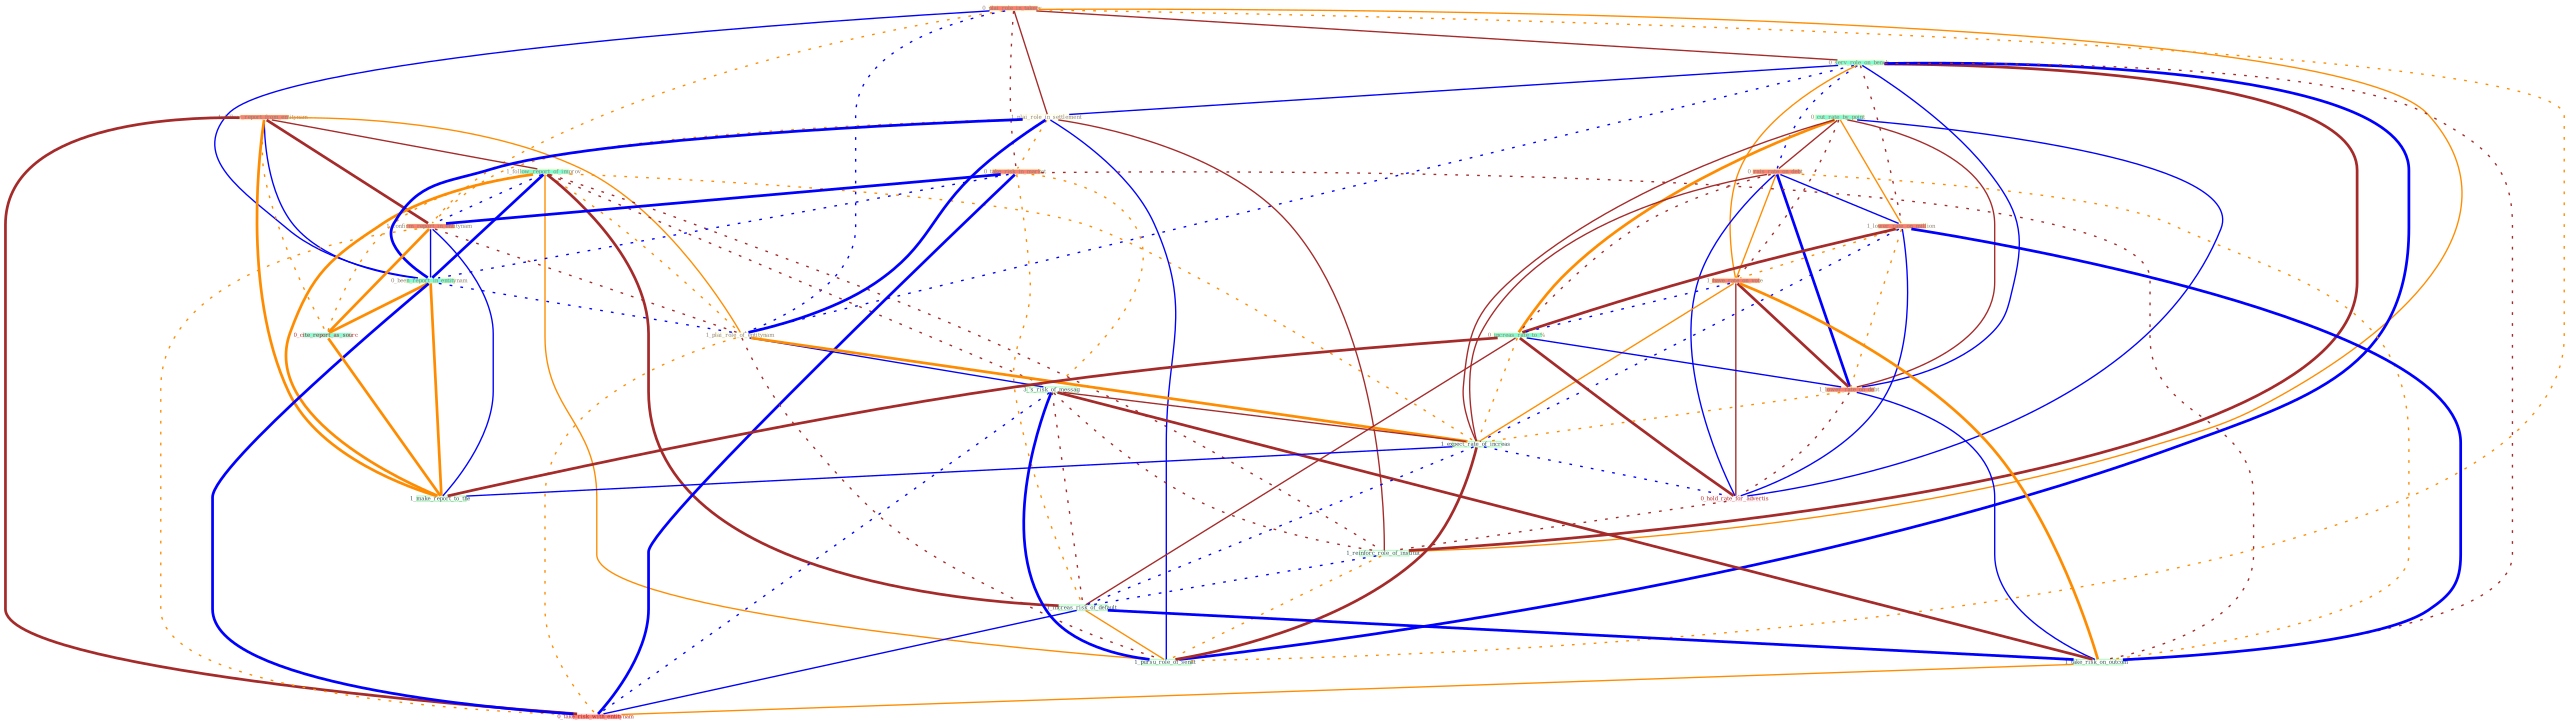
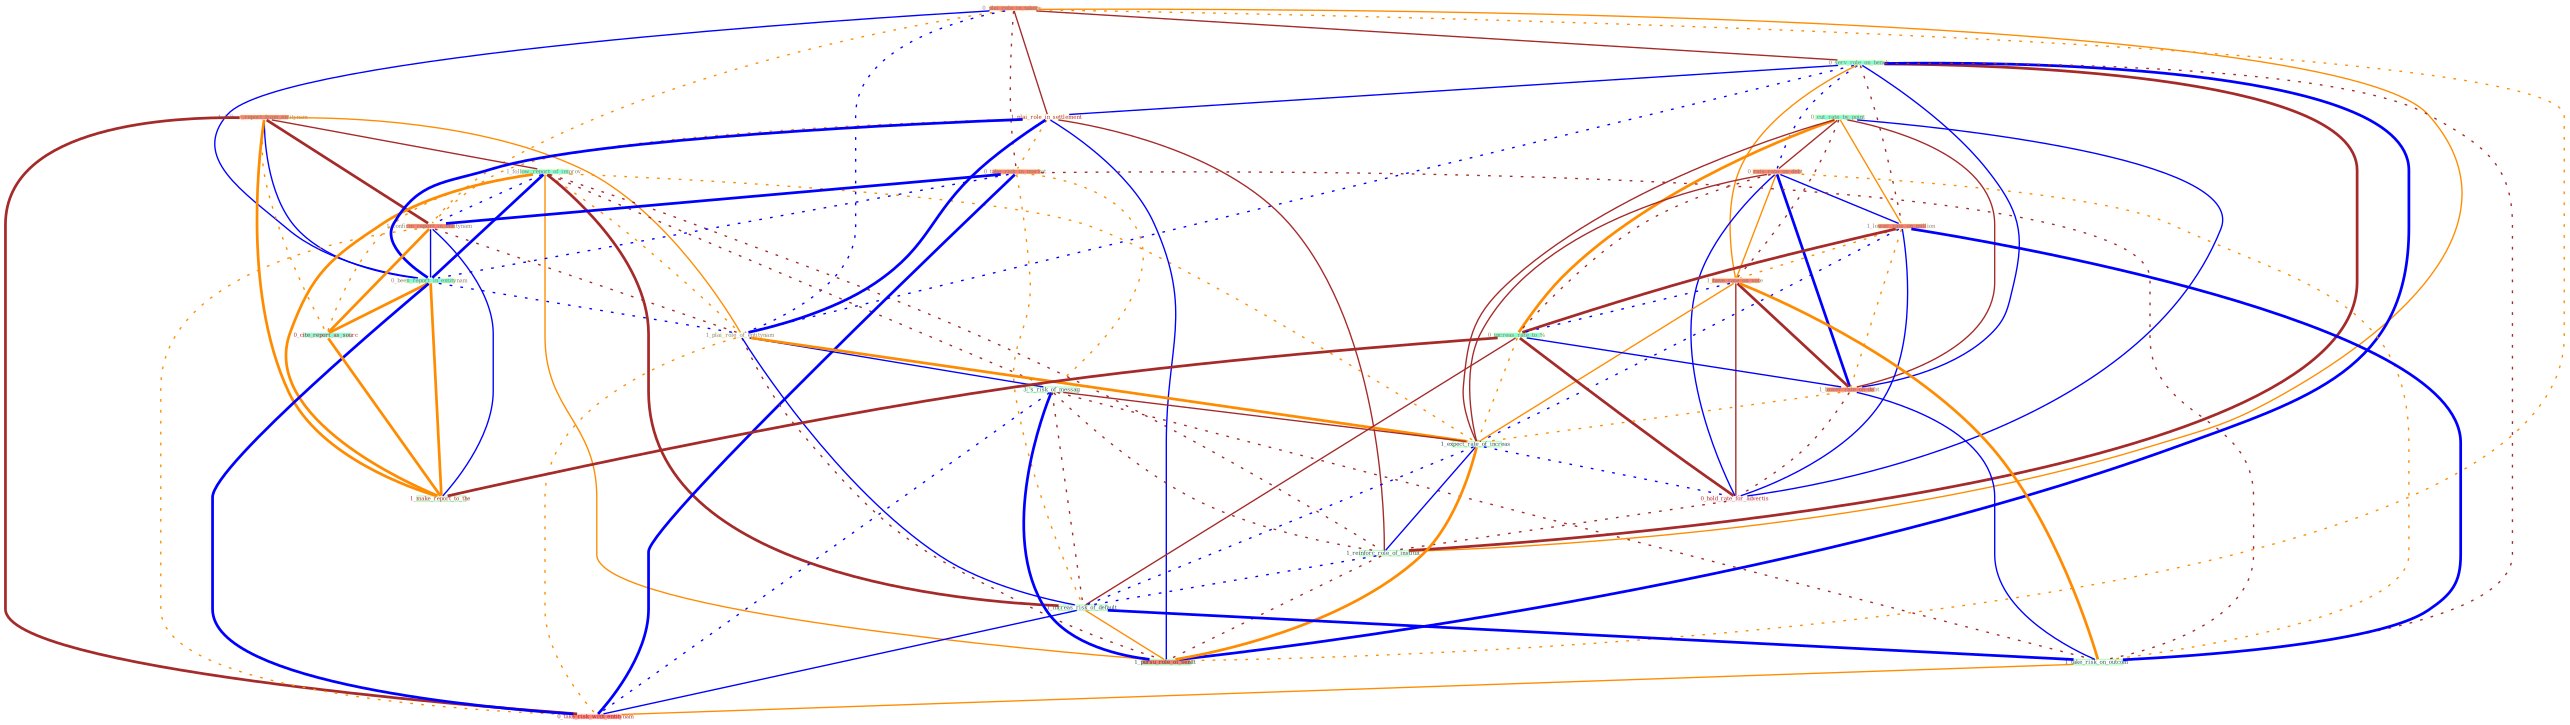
node "1_plai_role_in_settlement": fontcolor #8b7d6b -> #b22222
edge "1_expect_rate_of_increas" -- "1_make_report_to_the": now "1_expect_rate_of_increas" -- "1_reinforc_role_of_institut"
node "1_make_report_to_the": fontcolor #2f4f4f -> #b22222
edge "1_plai_role_of_entitynam" -- "1_increas_risk_of_default": added
edge "3_'s_risk_of_messag" -- "1_take_risk_on_outcom": style bold -> dotted
edge "1_expect_rate_of_increas" -- "1_pursu_role_of_senat": color brown -> darkorange
edge "1_reinforc_role_of_institut" -- "1_pursu_role_of_senat": color darkorange -> brown
node "1_pursu_role_of_senat": fillcolor white -> salmon
